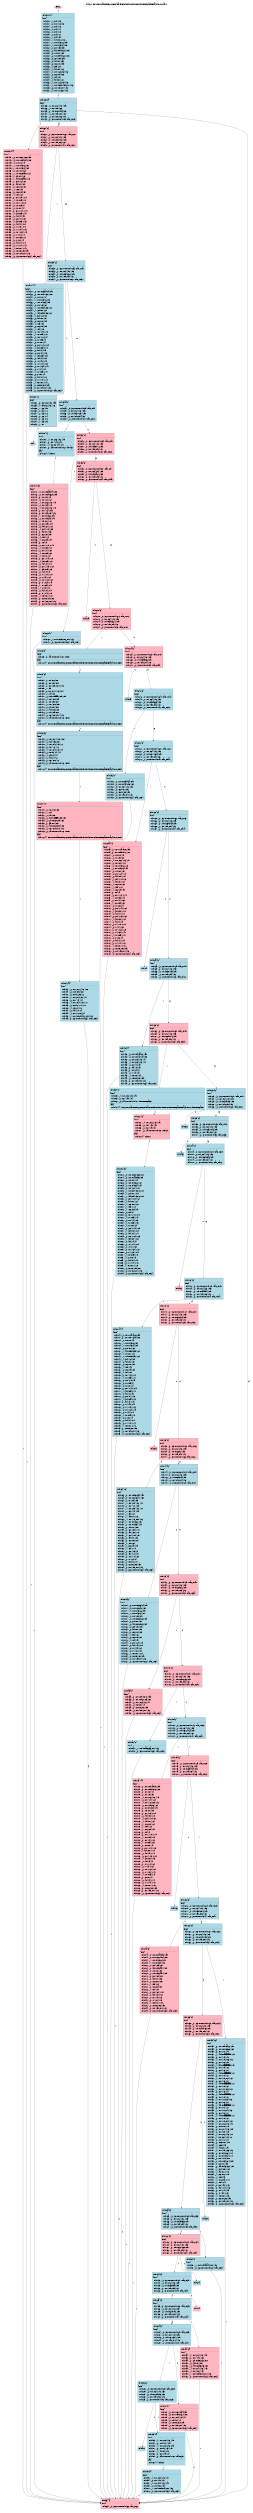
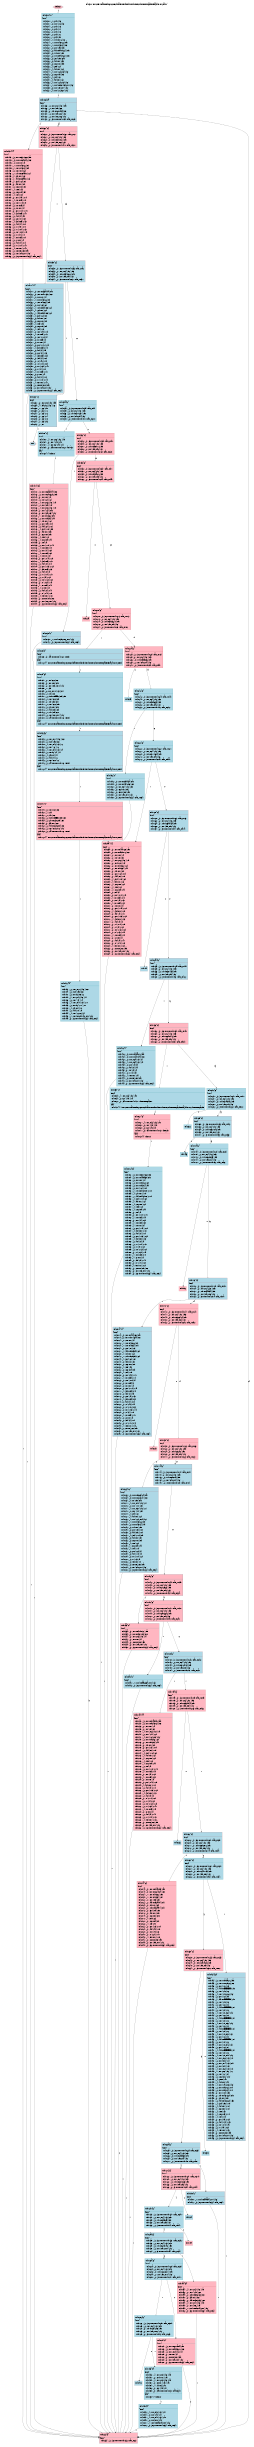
node "Entry": label "Entry" -> "Desktop"
node "0x401c0d [88]": removed
